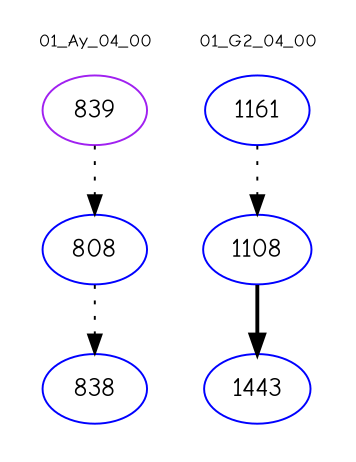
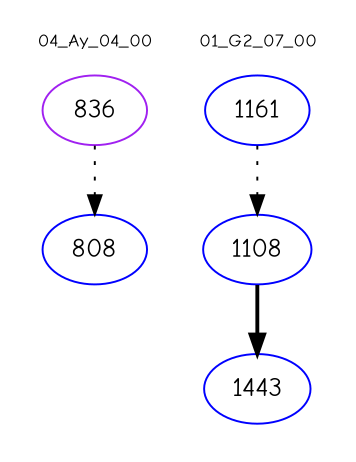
cluster "01_Ay_04_00": label "01_Ay_04_00" -> "04_Ay_04_00"
cluster "01_G2_04_00": label "01_G2_04_00" -> "01_G2_07_00"
node "839": label "839" -> "836"
node "838": removed
